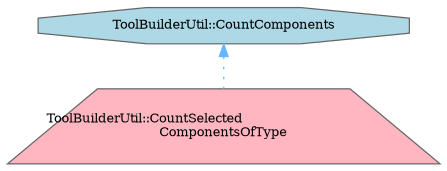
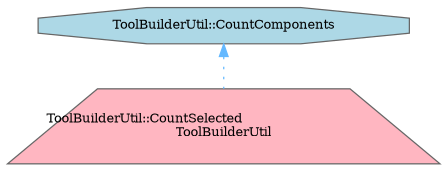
node "ToolBuilderUtil::CountSelected ComponentsOfType": label "ToolBuilderUtil::CountSelected ComponentsOfType" -> "ToolBuilderUtil::CountSelected ToolBuilderUtil"
